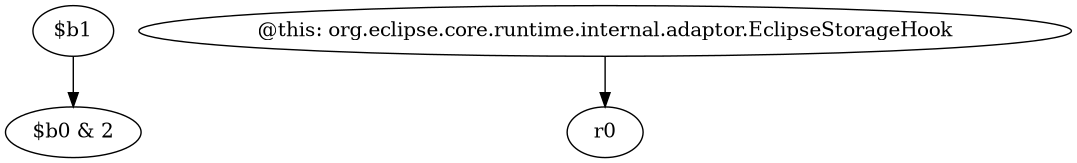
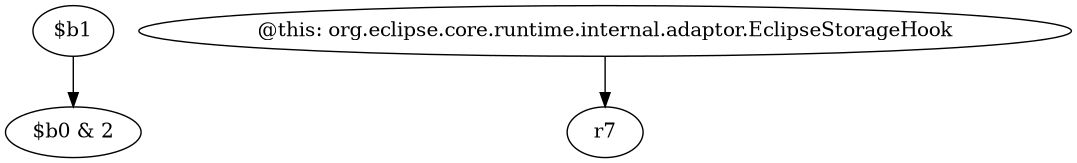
node "r0": label "r0" -> "r7"
